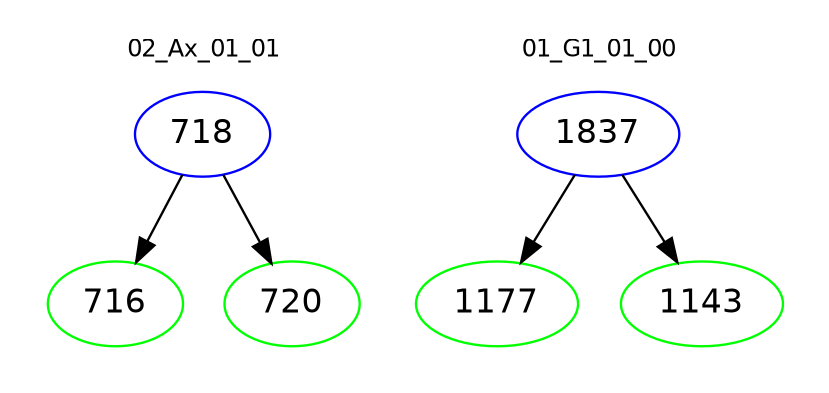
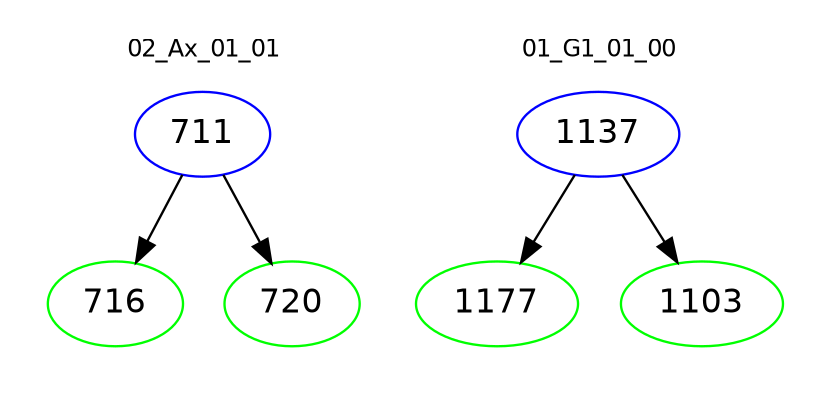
node "718": label "718" -> "711"
node "1837": label "1837" -> "1137"
node "1143": label "1143" -> "1103"
